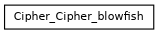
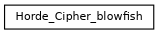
node "Cipher_Cipher_blowfish": label "Cipher_Cipher_blowfish" -> "Horde_Cipher_blowfish"
